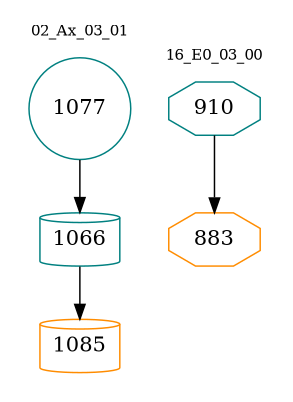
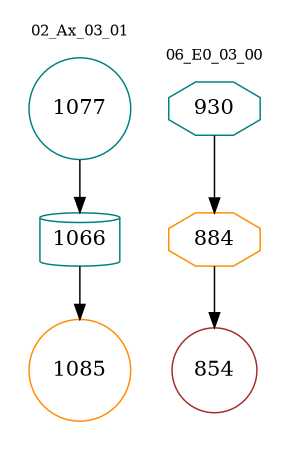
cluster "16_E0_03_00": label "16_E0_03_00" -> "06_E0_03_00"
node "910": label "910" -> "930"
node "883": label "883" -> "884"
node "1085": shape cylinder -> circle
node "854": added
